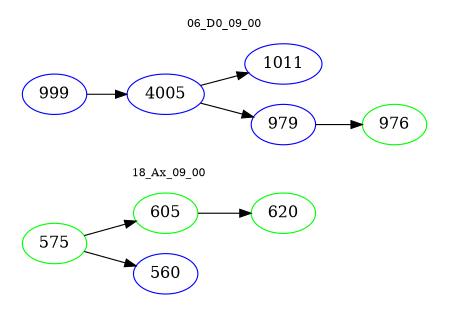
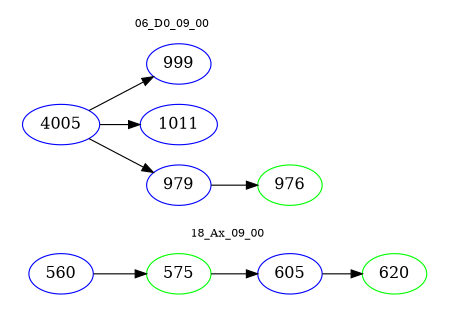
edge "999" -> "4005": reversed
node "605": color green -> blue
edge "575" -> "560": reversed
